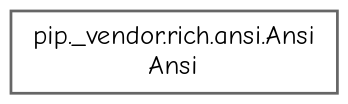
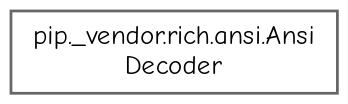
node "pip._vendor.rich.ansi.Ansi Ansi": label "pip._vendor.rich.ansi.Ansi Ansi" -> "pip._vendor.rich.ansi.Ansi Decoder"
